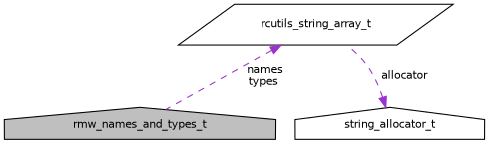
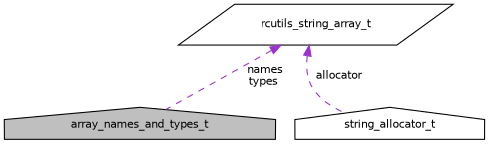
edge "rcutils_string_array_t" -> "string_allocator_t": reversed
node "rmw_names_and_types_t": label "rmw_names_and_types_t" -> "array_names_and_types_t"
